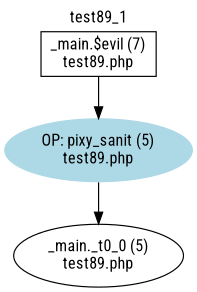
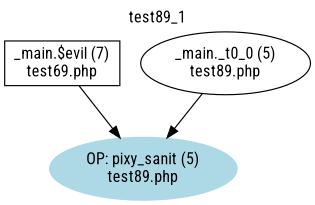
node "_main.$evil (7) test89.php": label "_main.$evil (7) test89.php" -> "_main.$evil (7) test69.php"
edge "OP: pixy_sanit (5) test89.php" -> "_main._t0_0 (5) test89.php": reversed
